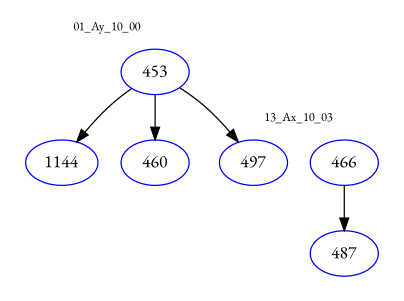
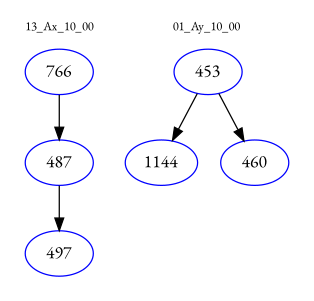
edge "453" -> "497": now "487" -> "497"
cluster "13_Ax_10_03": label "13_Ax_10_03" -> "13_Ax_10_00"
node "466": label "466" -> "766"
